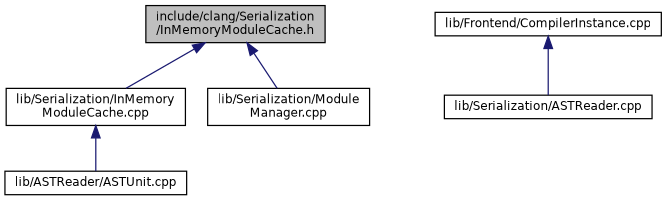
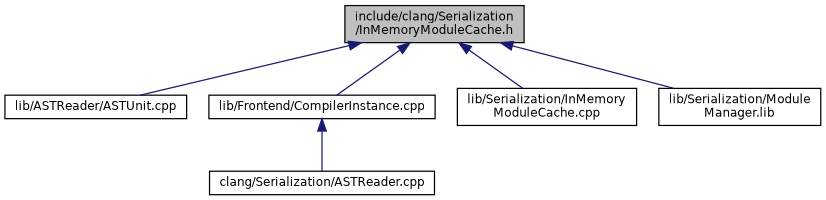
edge "lib/Frontend/CompilerInstance.cpp" -> "include/clang/Serialization /InMemoryModuleCache.h": added
node "lib/Serialization/Module Manager.cpp": label "lib/Serialization/Module Manager.cpp" -> "lib/Serialization/Module Manager.lib"
node "lib/Serialization/ASTReader.cpp": label "lib/Serialization/ASTReader.cpp" -> "clang/Serialization/ASTReader.cpp"
edge "lib/ASTReader/ASTUnit.cpp" -> "lib/Serialization/InMemory ModuleCache.cpp": now "lib/ASTReader/ASTUnit.cpp" -> "include/clang/Serialization /InMemoryModuleCache.h"
